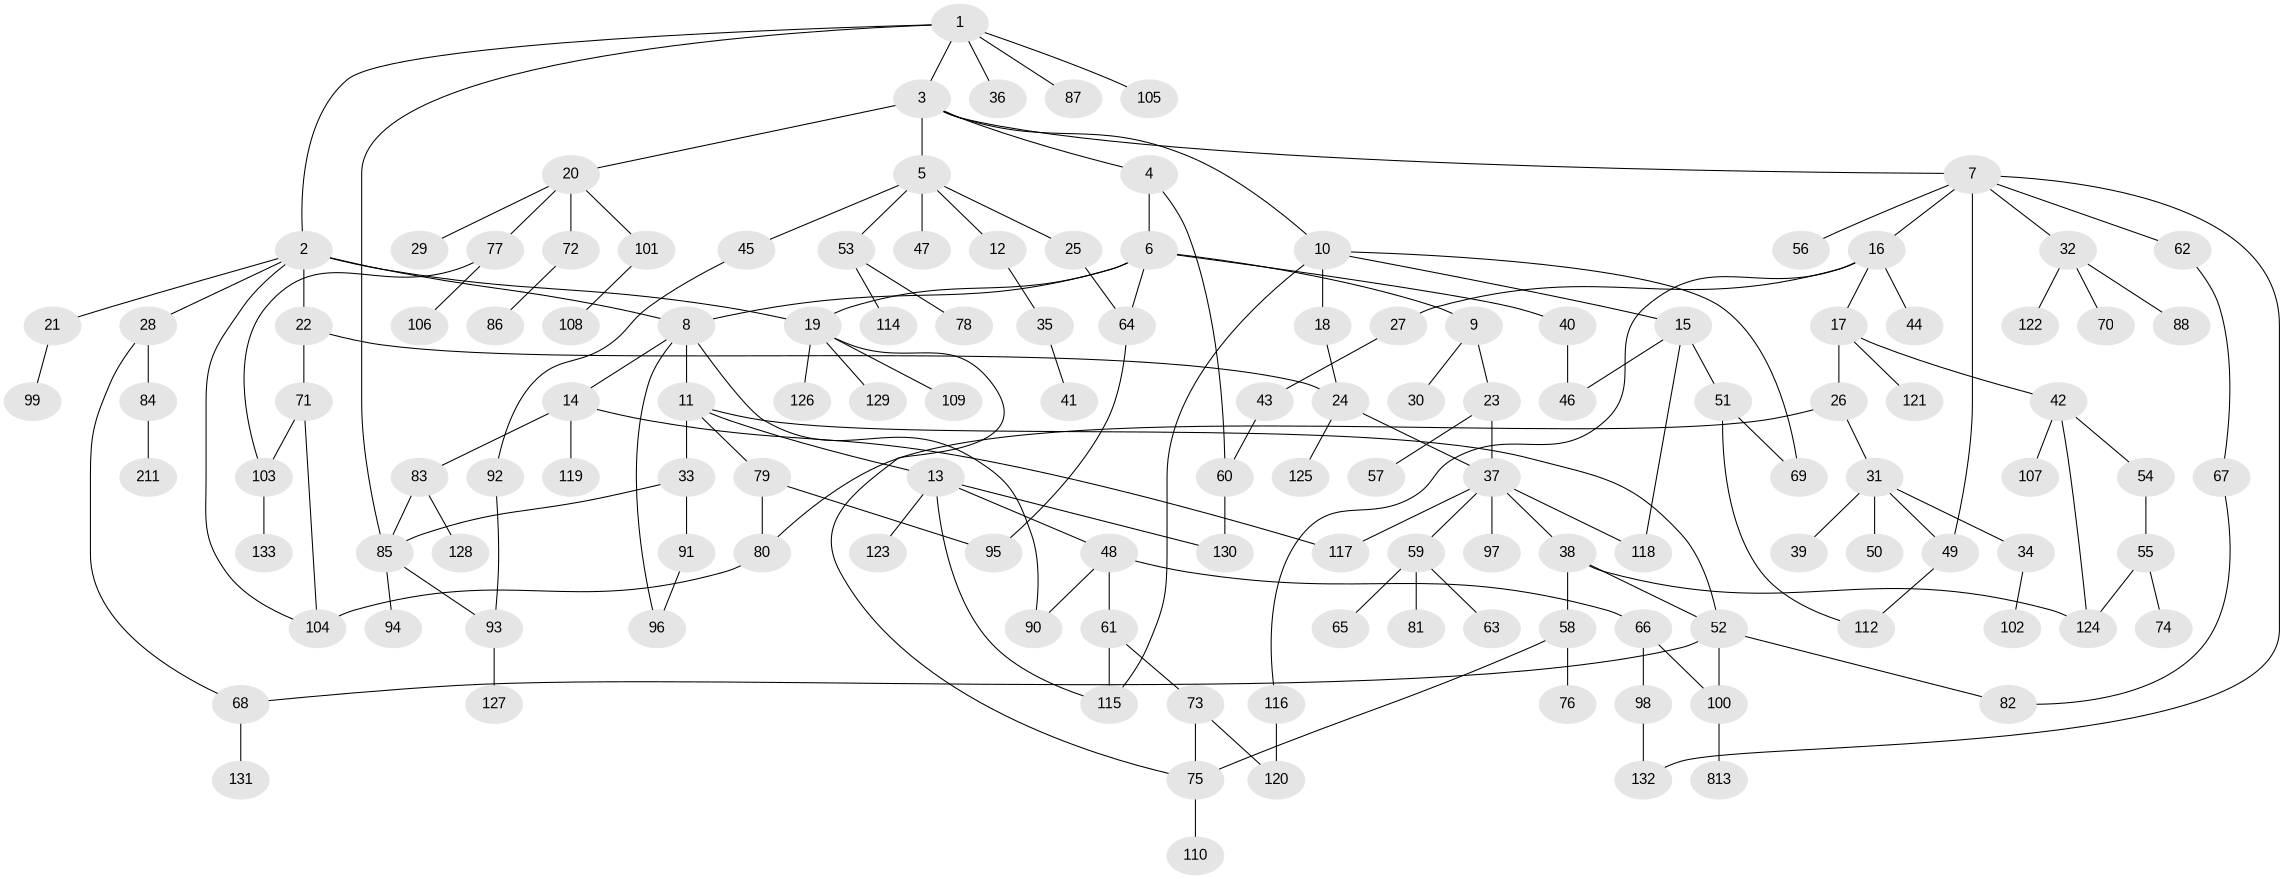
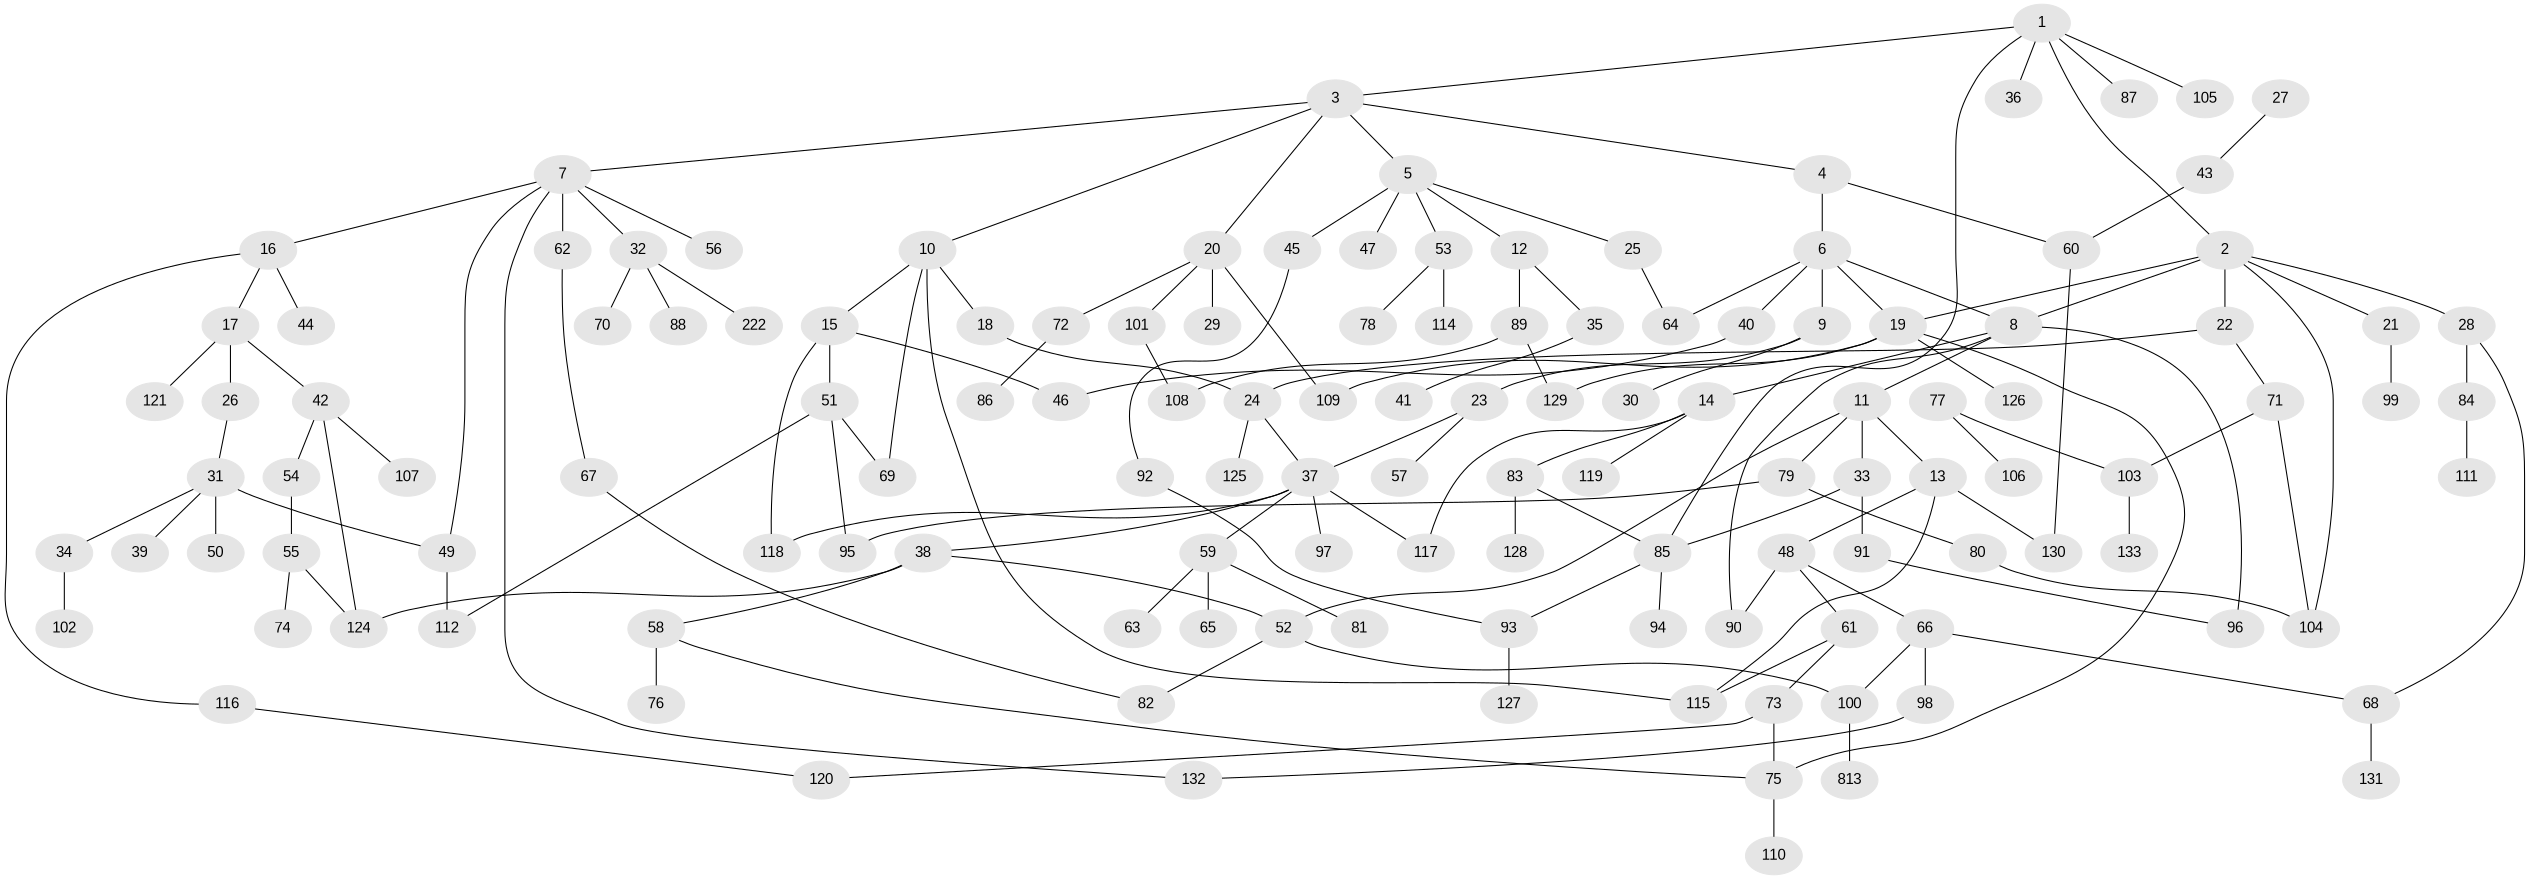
edge "20" -- "77": now "20" -- "109"
edge "16" -- "27": removed
node "89": added
node "122": label "122" -> "222"
edge "26" -- "80": removed
edge "64" -- "95": now "51" -- "95"
node "211": label "211" -> "111"
node "123": removed
edge "52" -- "68": now "66" -- "68"
